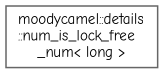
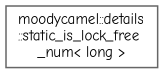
node "moodycamel::details ::num_is_lock_free _num< long >": label "moodycamel::details ::num_is_lock_free _num< long >" -> "moodycamel::details ::static_is_lock_free _num< long >"
